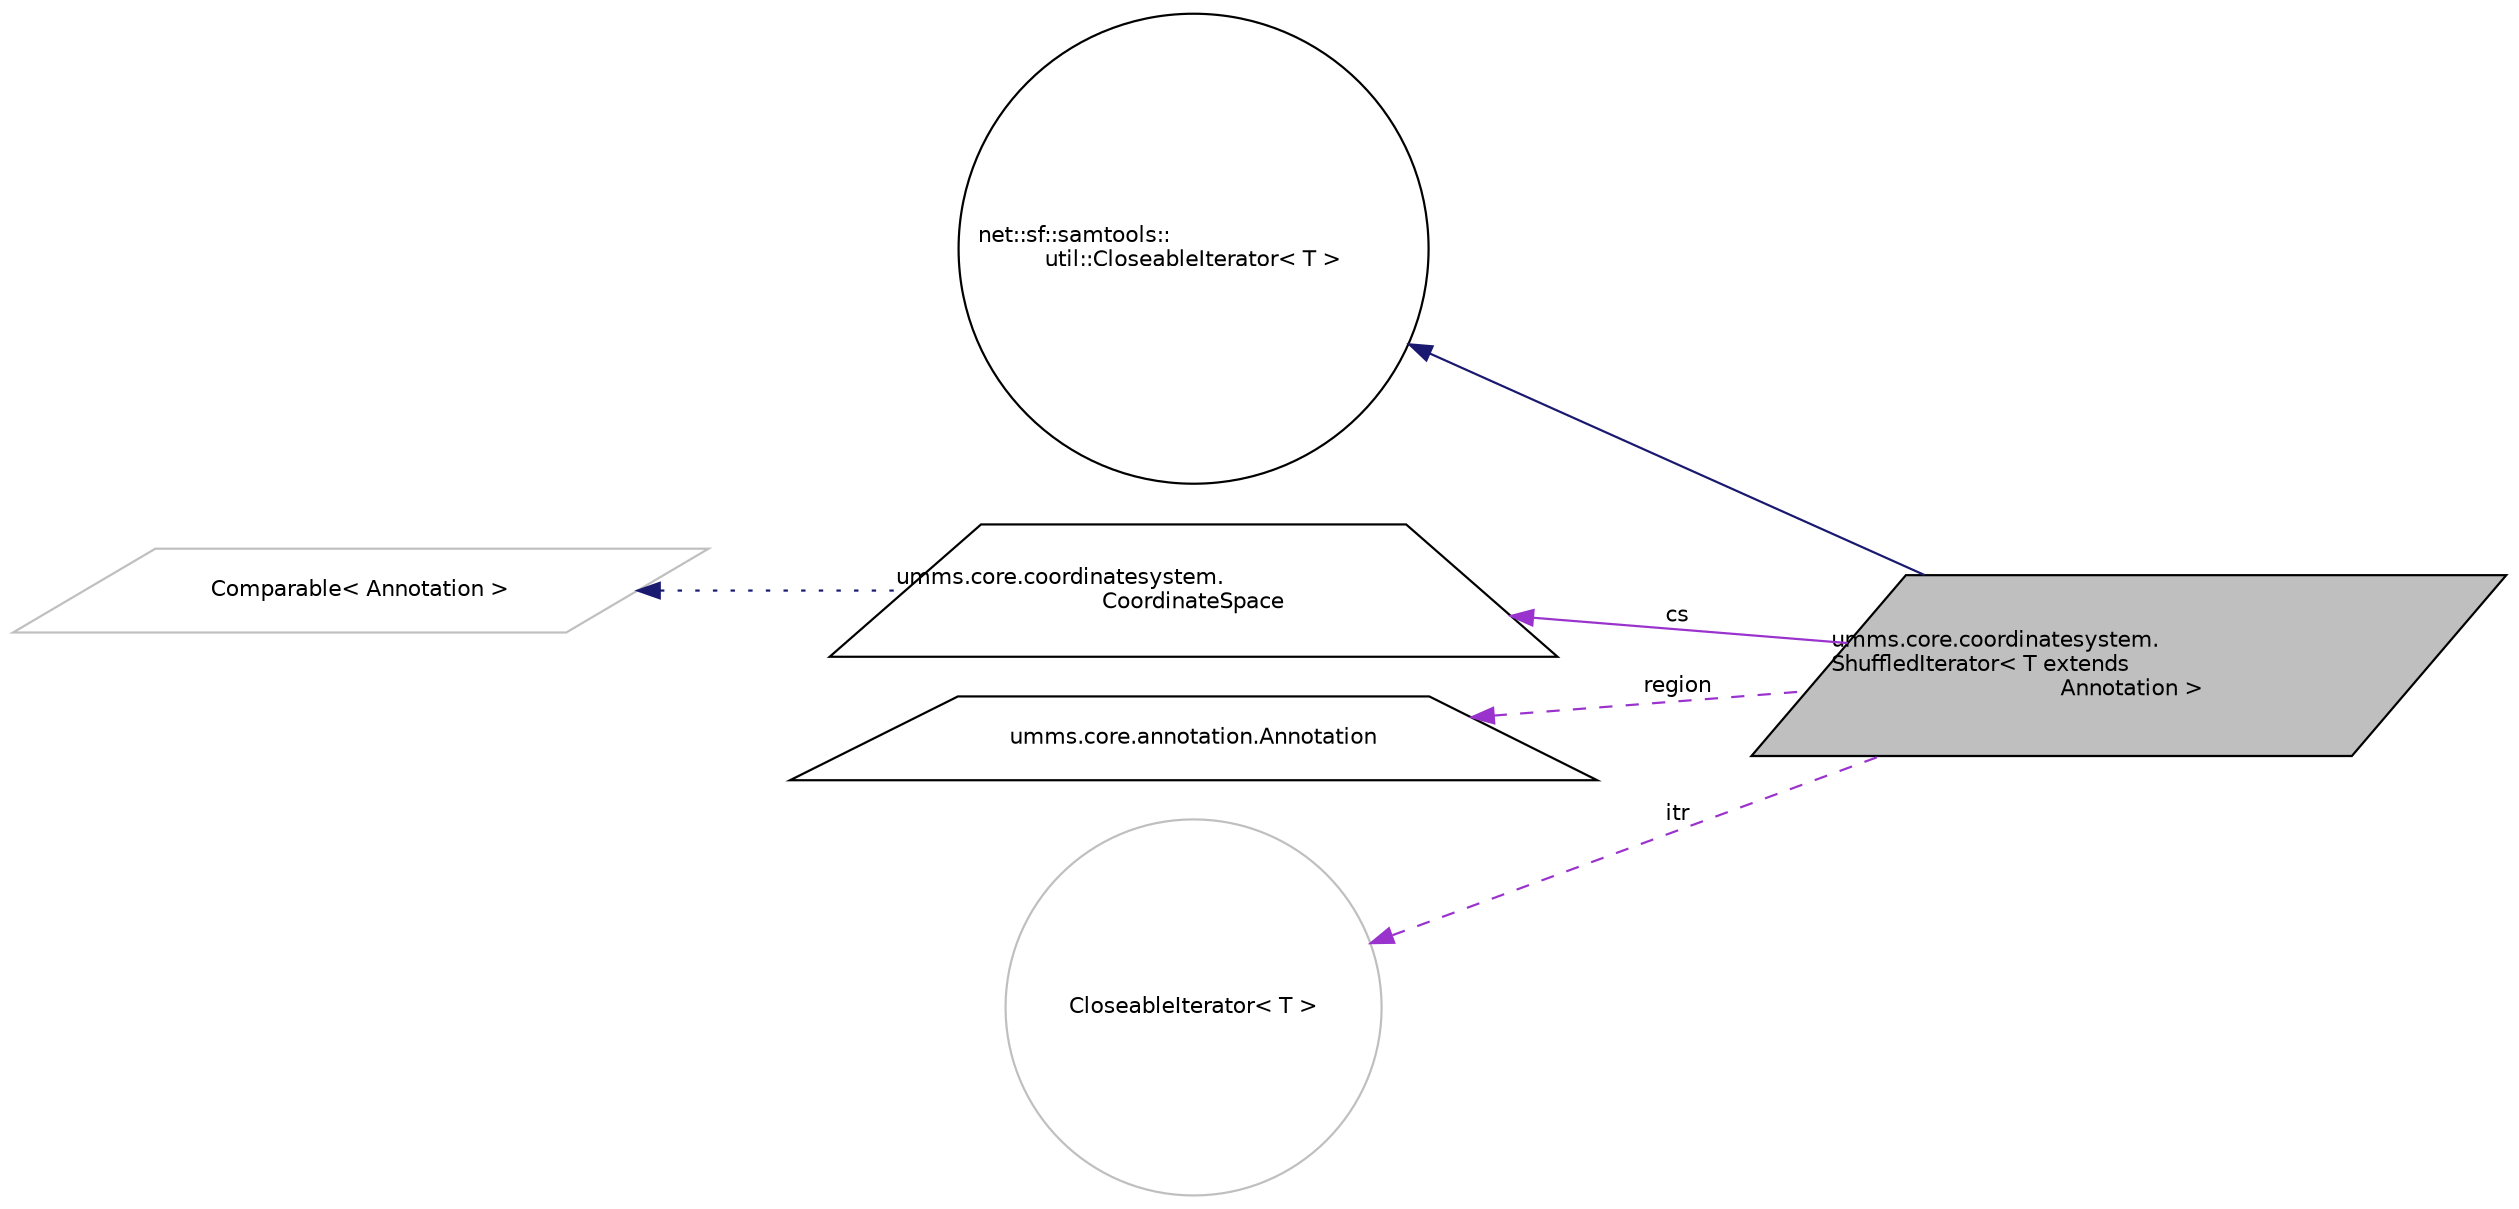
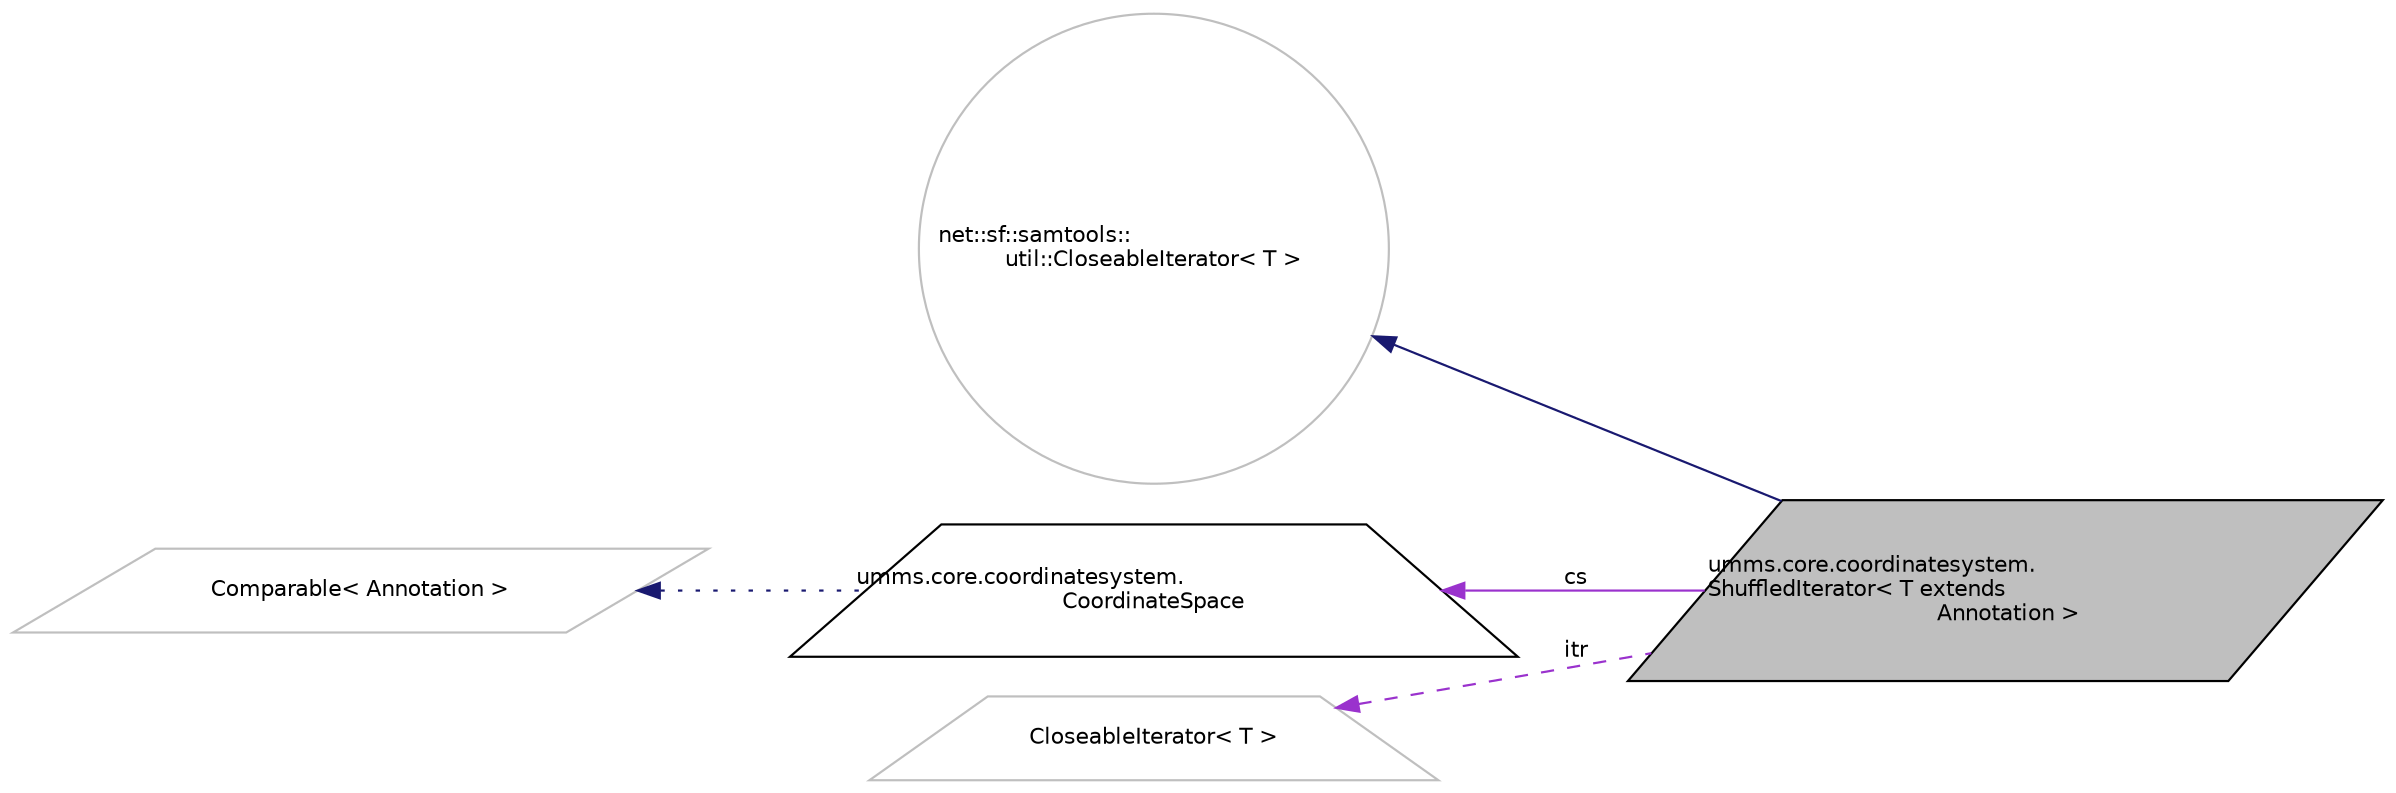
node "net::sf::samtools:: util::CloseableIterator< T >": color black -> grey75
node "umms.core.annotation.Annotation": removed
node "CloseableIterator< T >": shape circle -> trapezium
